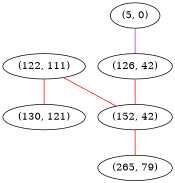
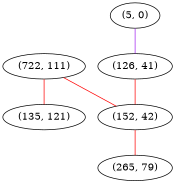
node "(122, 111)": label "(122, 111)" -> "(722, 111)"
node "(126, 42)": label "(126, 42)" -> "(126, 41)"
node "(130, 121)": label "(130, 121)" -> "(135, 121)"
